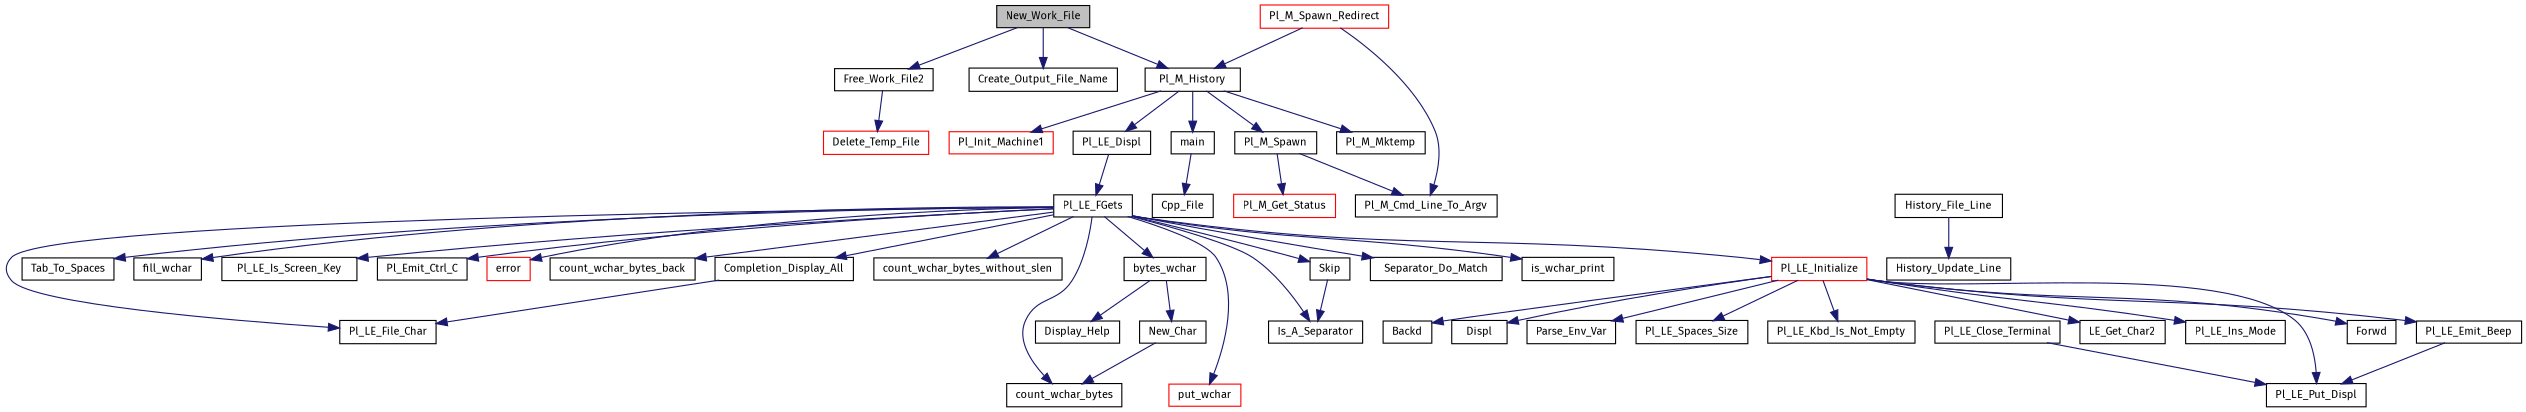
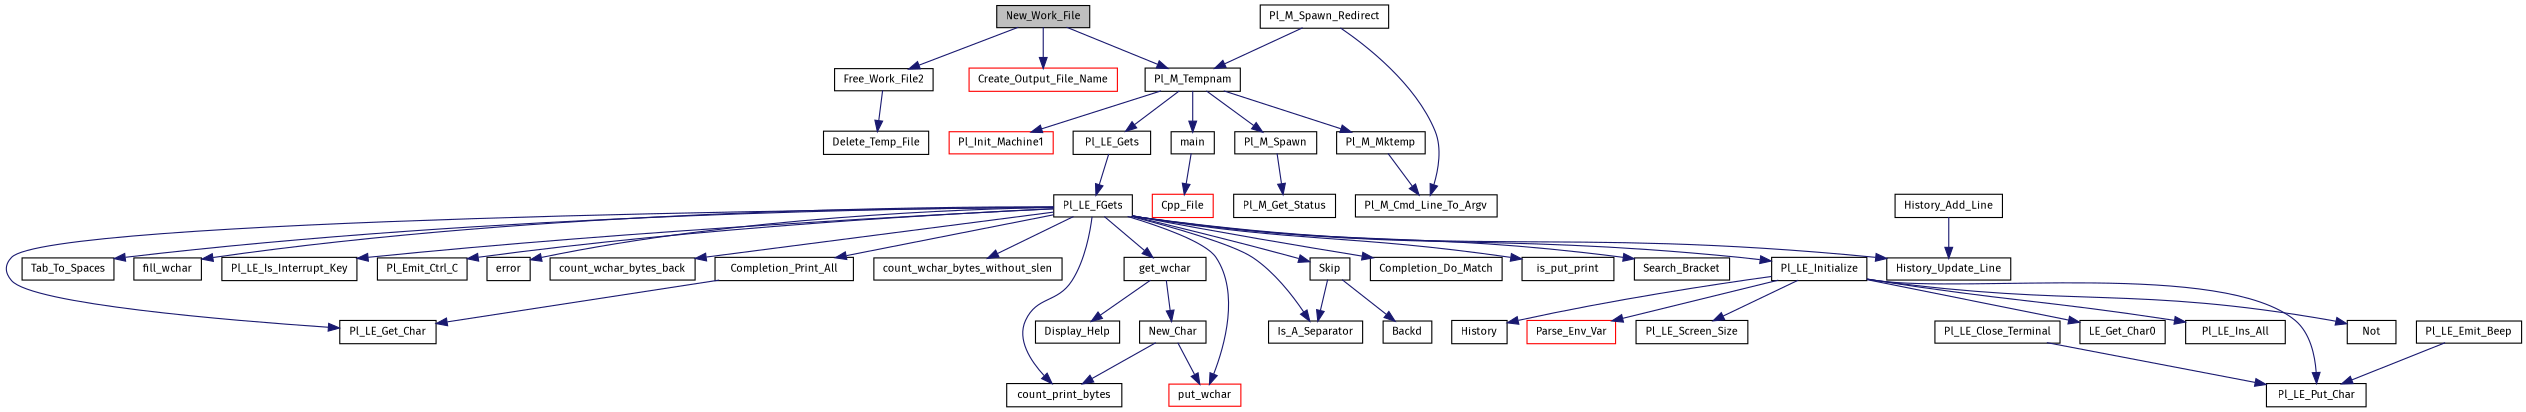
node "Pl_M_Spawn_Redirect": color red -> black
node "Create_Output_File_Name": color black -> red
node "Pl_M_History": label "Pl_M_History" -> "Pl_M_Tempnam"
node "Delete_Temp_File": color red -> black
node "Pl_LE_Displ": label "Pl_LE_Displ" -> "Pl_LE_Gets"
edge "Pl_M_Spawn" -> "Pl_M_Cmd_Line_To_Argv": now "Pl_M_Mktemp" -> "Pl_M_Cmd_Line_To_Argv"
node "Cpp_File": color black -> red
node "Pl_M_Get_Status": color red -> black
node "History_File_Line": label "History_File_Line" -> "History_Add_Line"
edge "Pl_LE_FGets" -> "History_Update_Line": added
node "Pl_LE_Is_Screen_Key": label "Pl_LE_Is_Screen_Key" -> "Pl_LE_Is_Interrupt_Key"
node "error": color red -> black
node "Completion_Display_All": label "Completion_Display_All" -> "Completion_Print_All"
node "bytes_wchar": label "bytes_wchar" -> "get_wchar"
node "Separator_Do_Match": label "Separator_Do_Match" -> "Completion_Do_Match"
node "is_wchar_print": label "is_wchar_print" -> "is_put_print"
node "Search_Bracket": added
node "Pl_LE_Initialize": color red -> black
edge "Pl_LE_Initialize" -> "Pl_LE_Emit_Beep": removed
edge "Pl_LE_Initialize" -> "Backd": now "Skip" -> "Backd"
node "Pl_LE_File_Char": label "Pl_LE_File_Char" -> "Pl_LE_Get_Char"
node "Displ": label "Displ" -> "History"
node "Parse_Env_Var": color black -> red
node "Pl_LE_Spaces_Size": label "Pl_LE_Spaces_Size" -> "Pl_LE_Screen_Size"
node "Pl_LE_Kbd_Is_Not_Empty": removed
node "LE_Get_Char2": label "LE_Get_Char2" -> "LE_Get_Char0"
node "Pl_LE_Ins_Mode": label "Pl_LE_Ins_Mode" -> "Pl_LE_Ins_All"
node "Forwd": label "Forwd" -> "Not"
edge "New_Char" -> "put_wchar": added
node "count_wchar_bytes": label "count_wchar_bytes" -> "count_print_bytes"
node "Pl_LE_Put_Displ": label "Pl_LE_Put_Displ" -> "Pl_LE_Put_Char"
